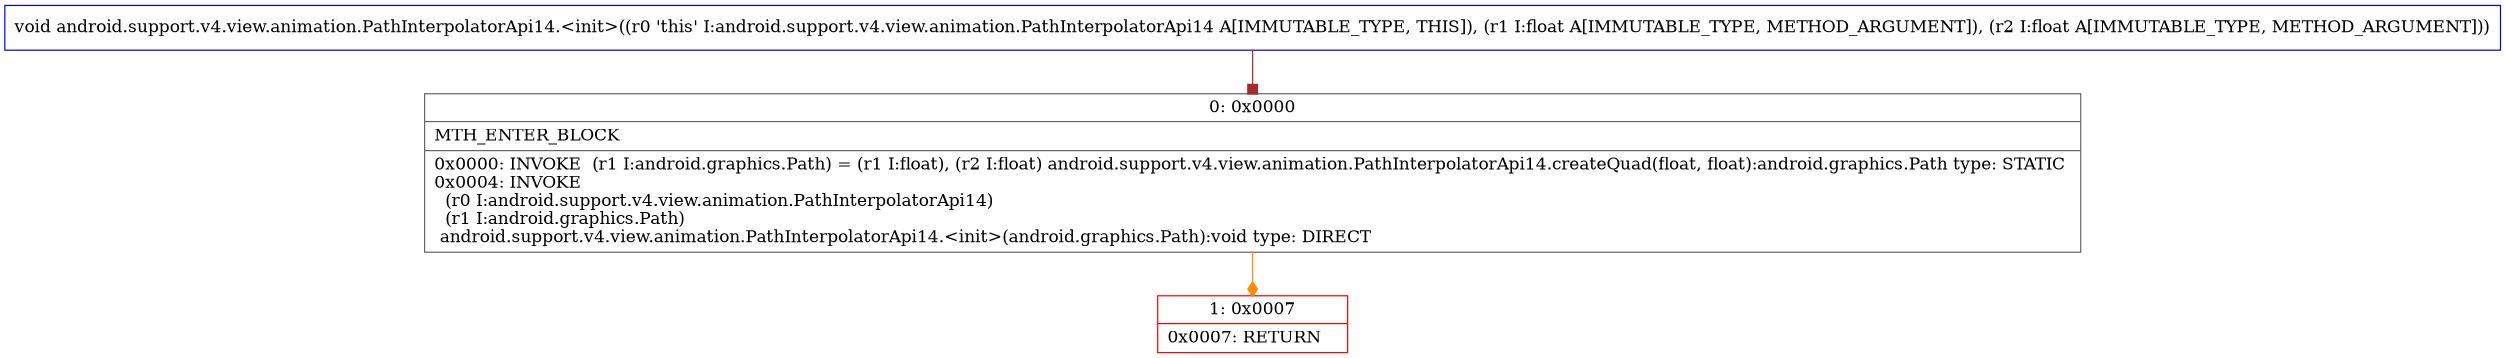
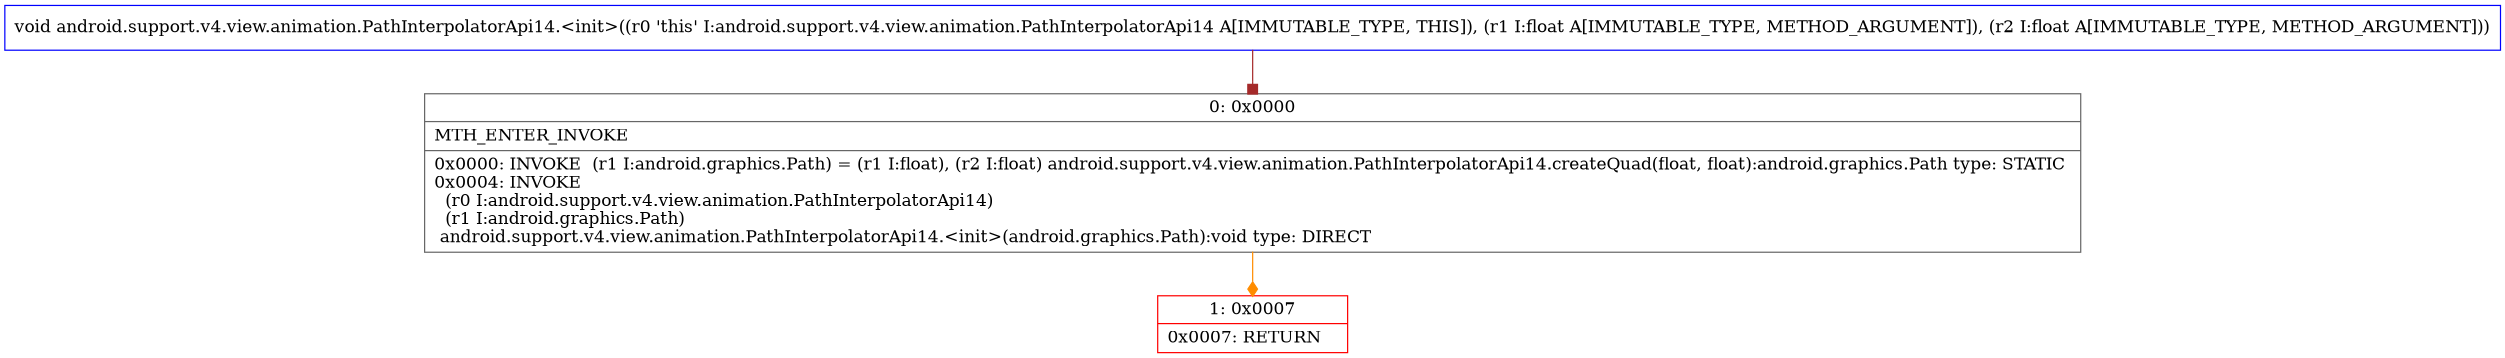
node "0: 0x0000": text "MTH_ENTER_BLOCK" -> "MTH_ENTER_INVOKE"
